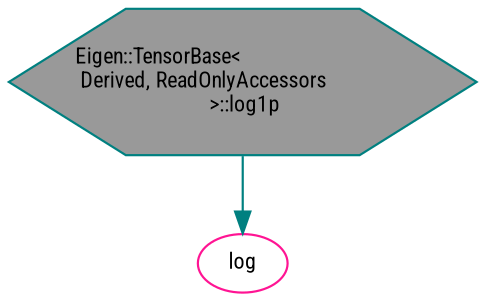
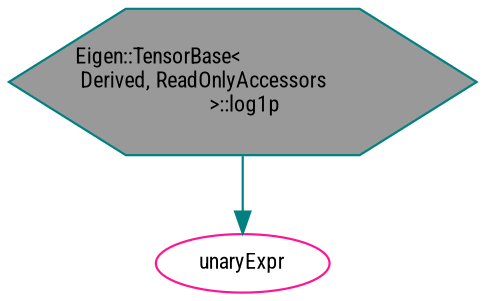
node "log": label "log" -> "unaryExpr"
